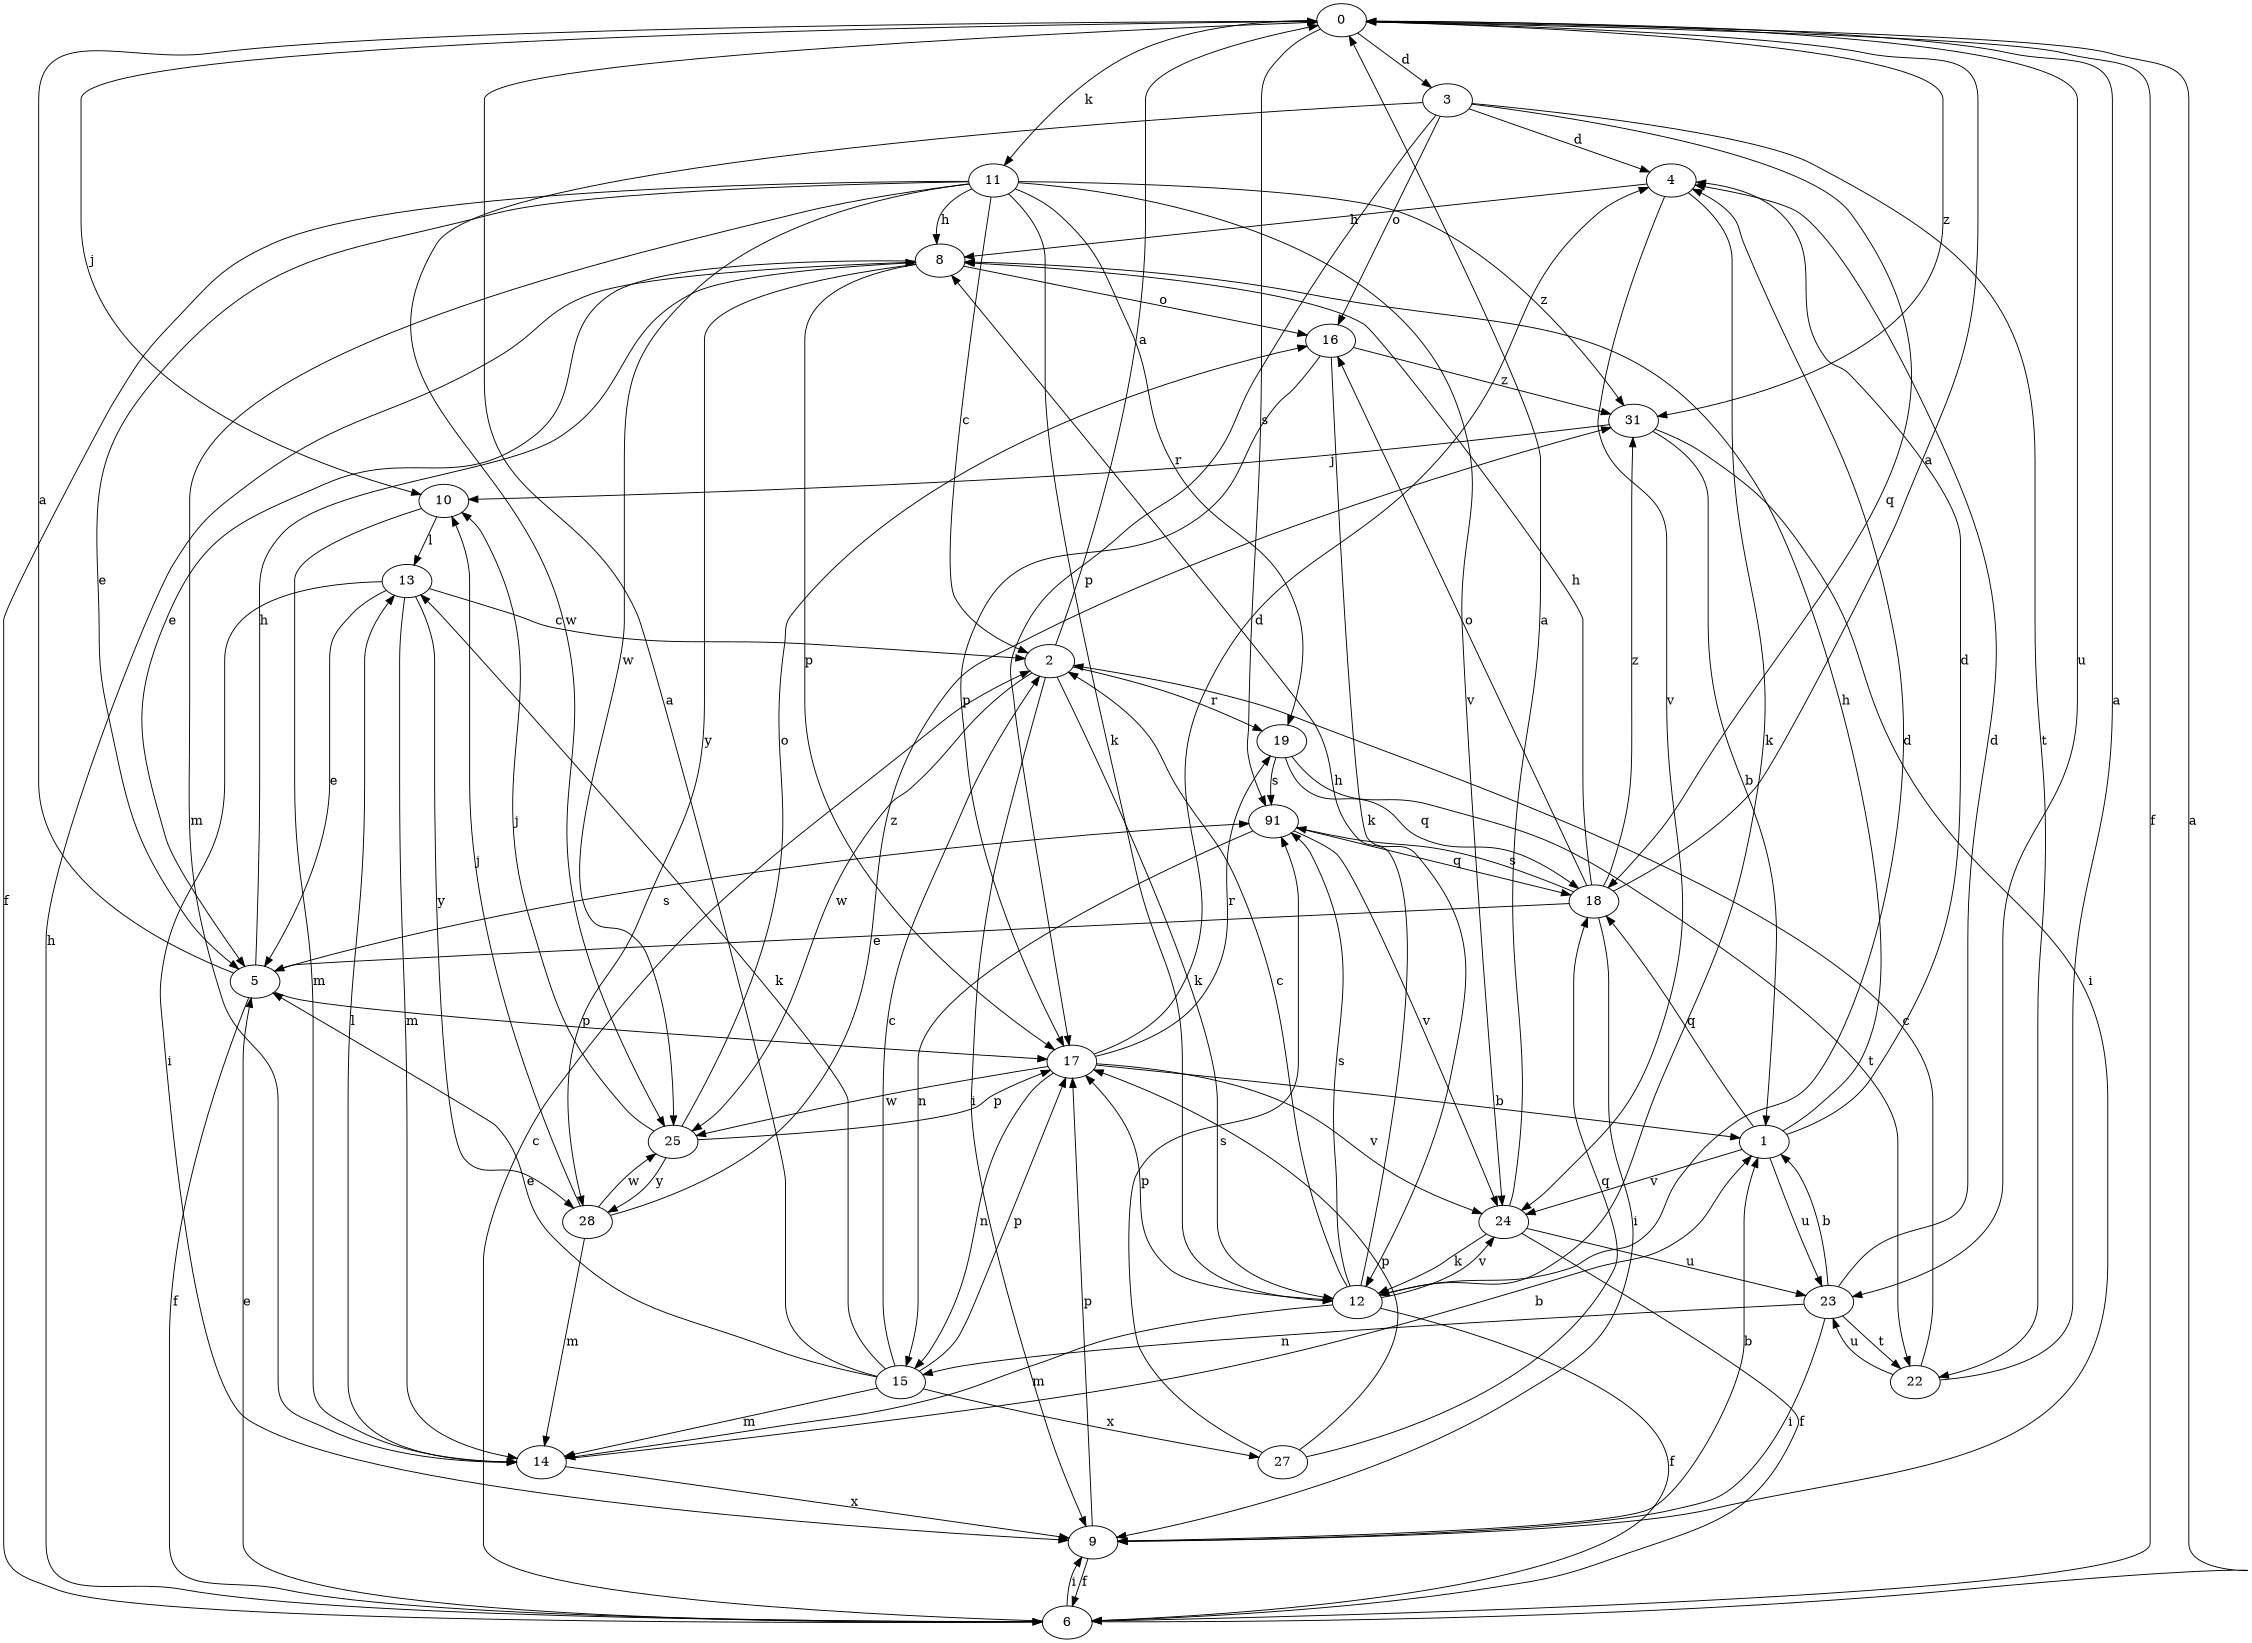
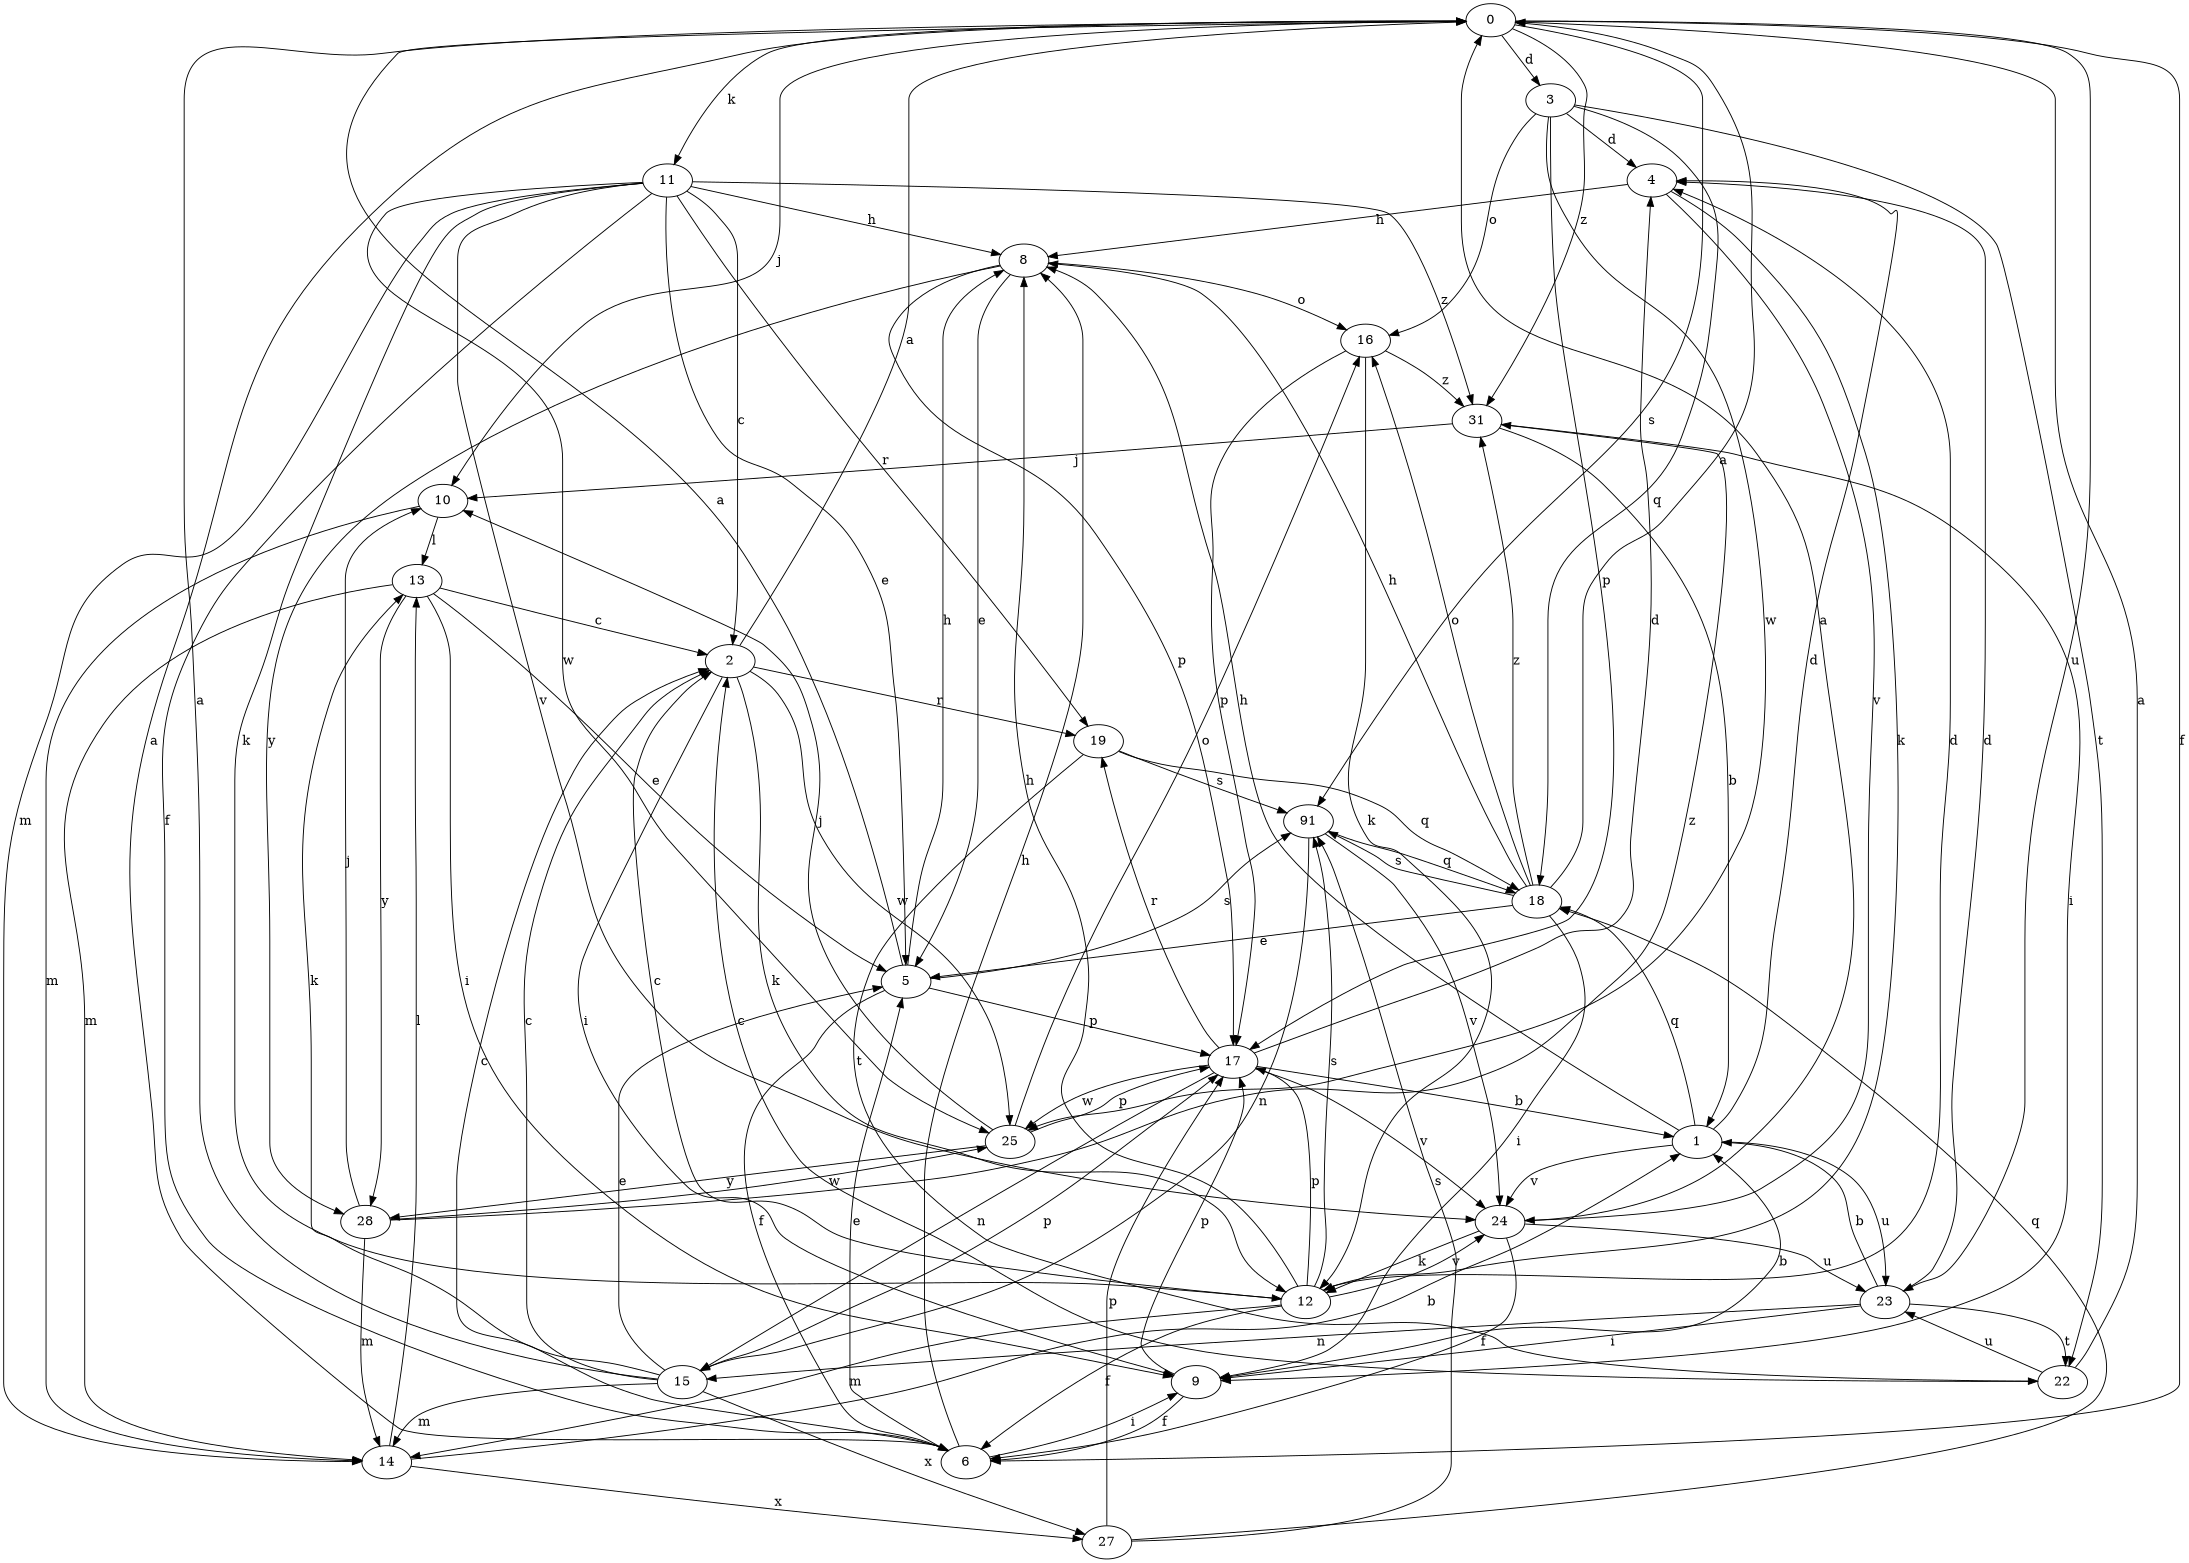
edge "14" -> "9": now "14" -> "27"
